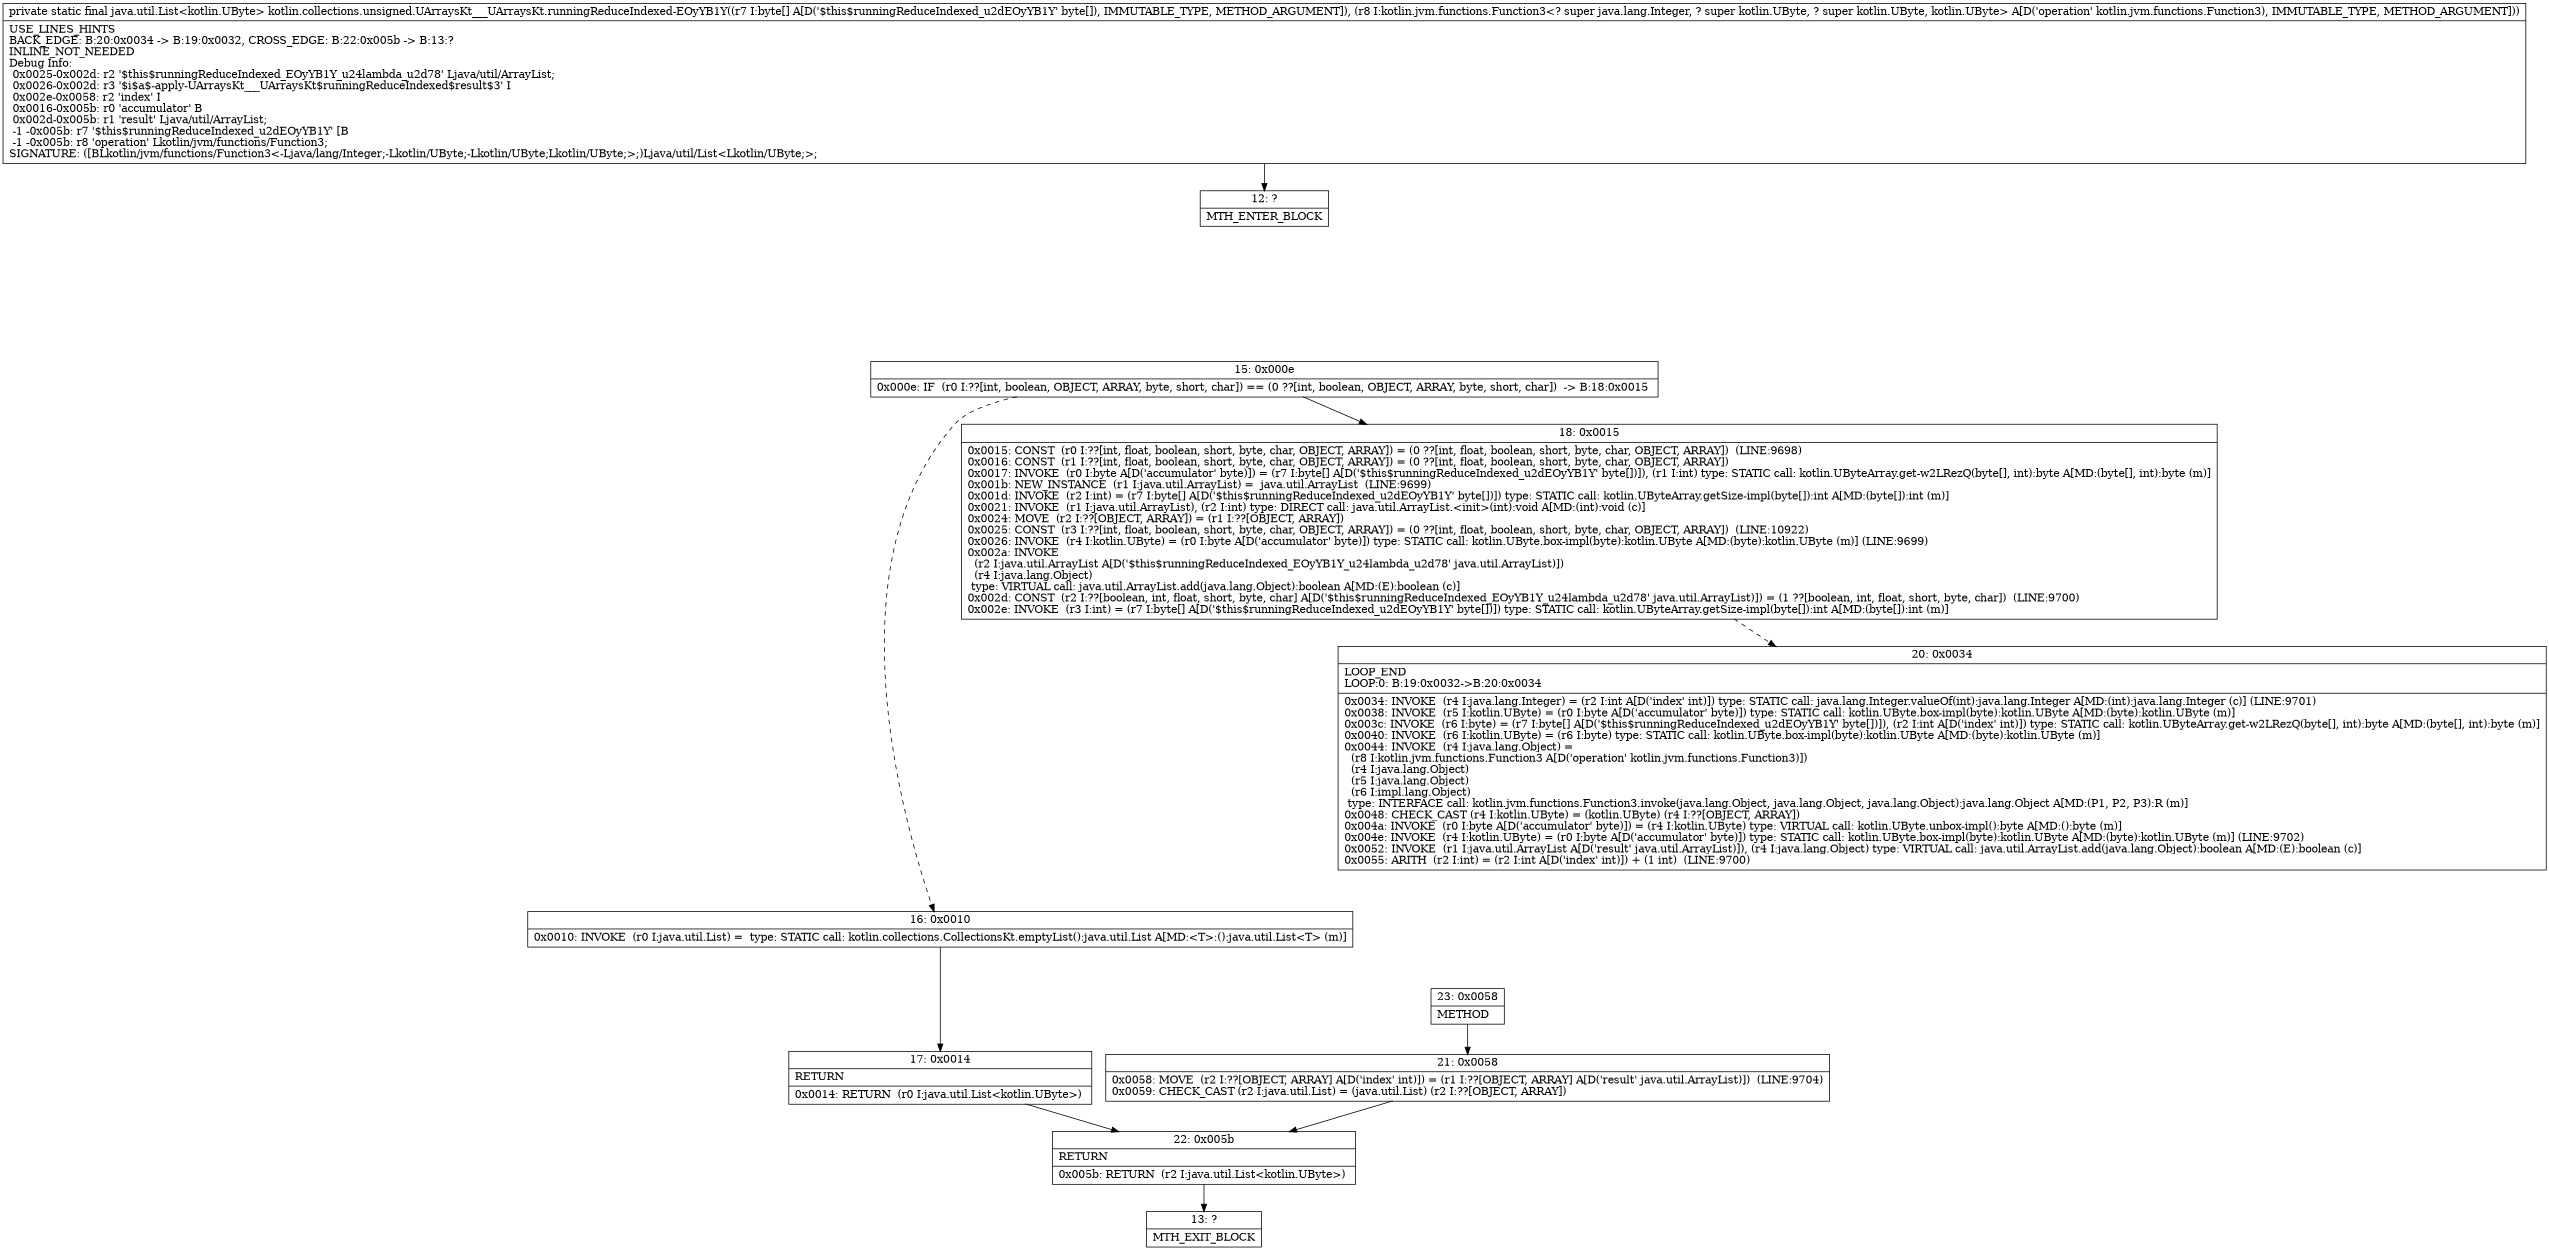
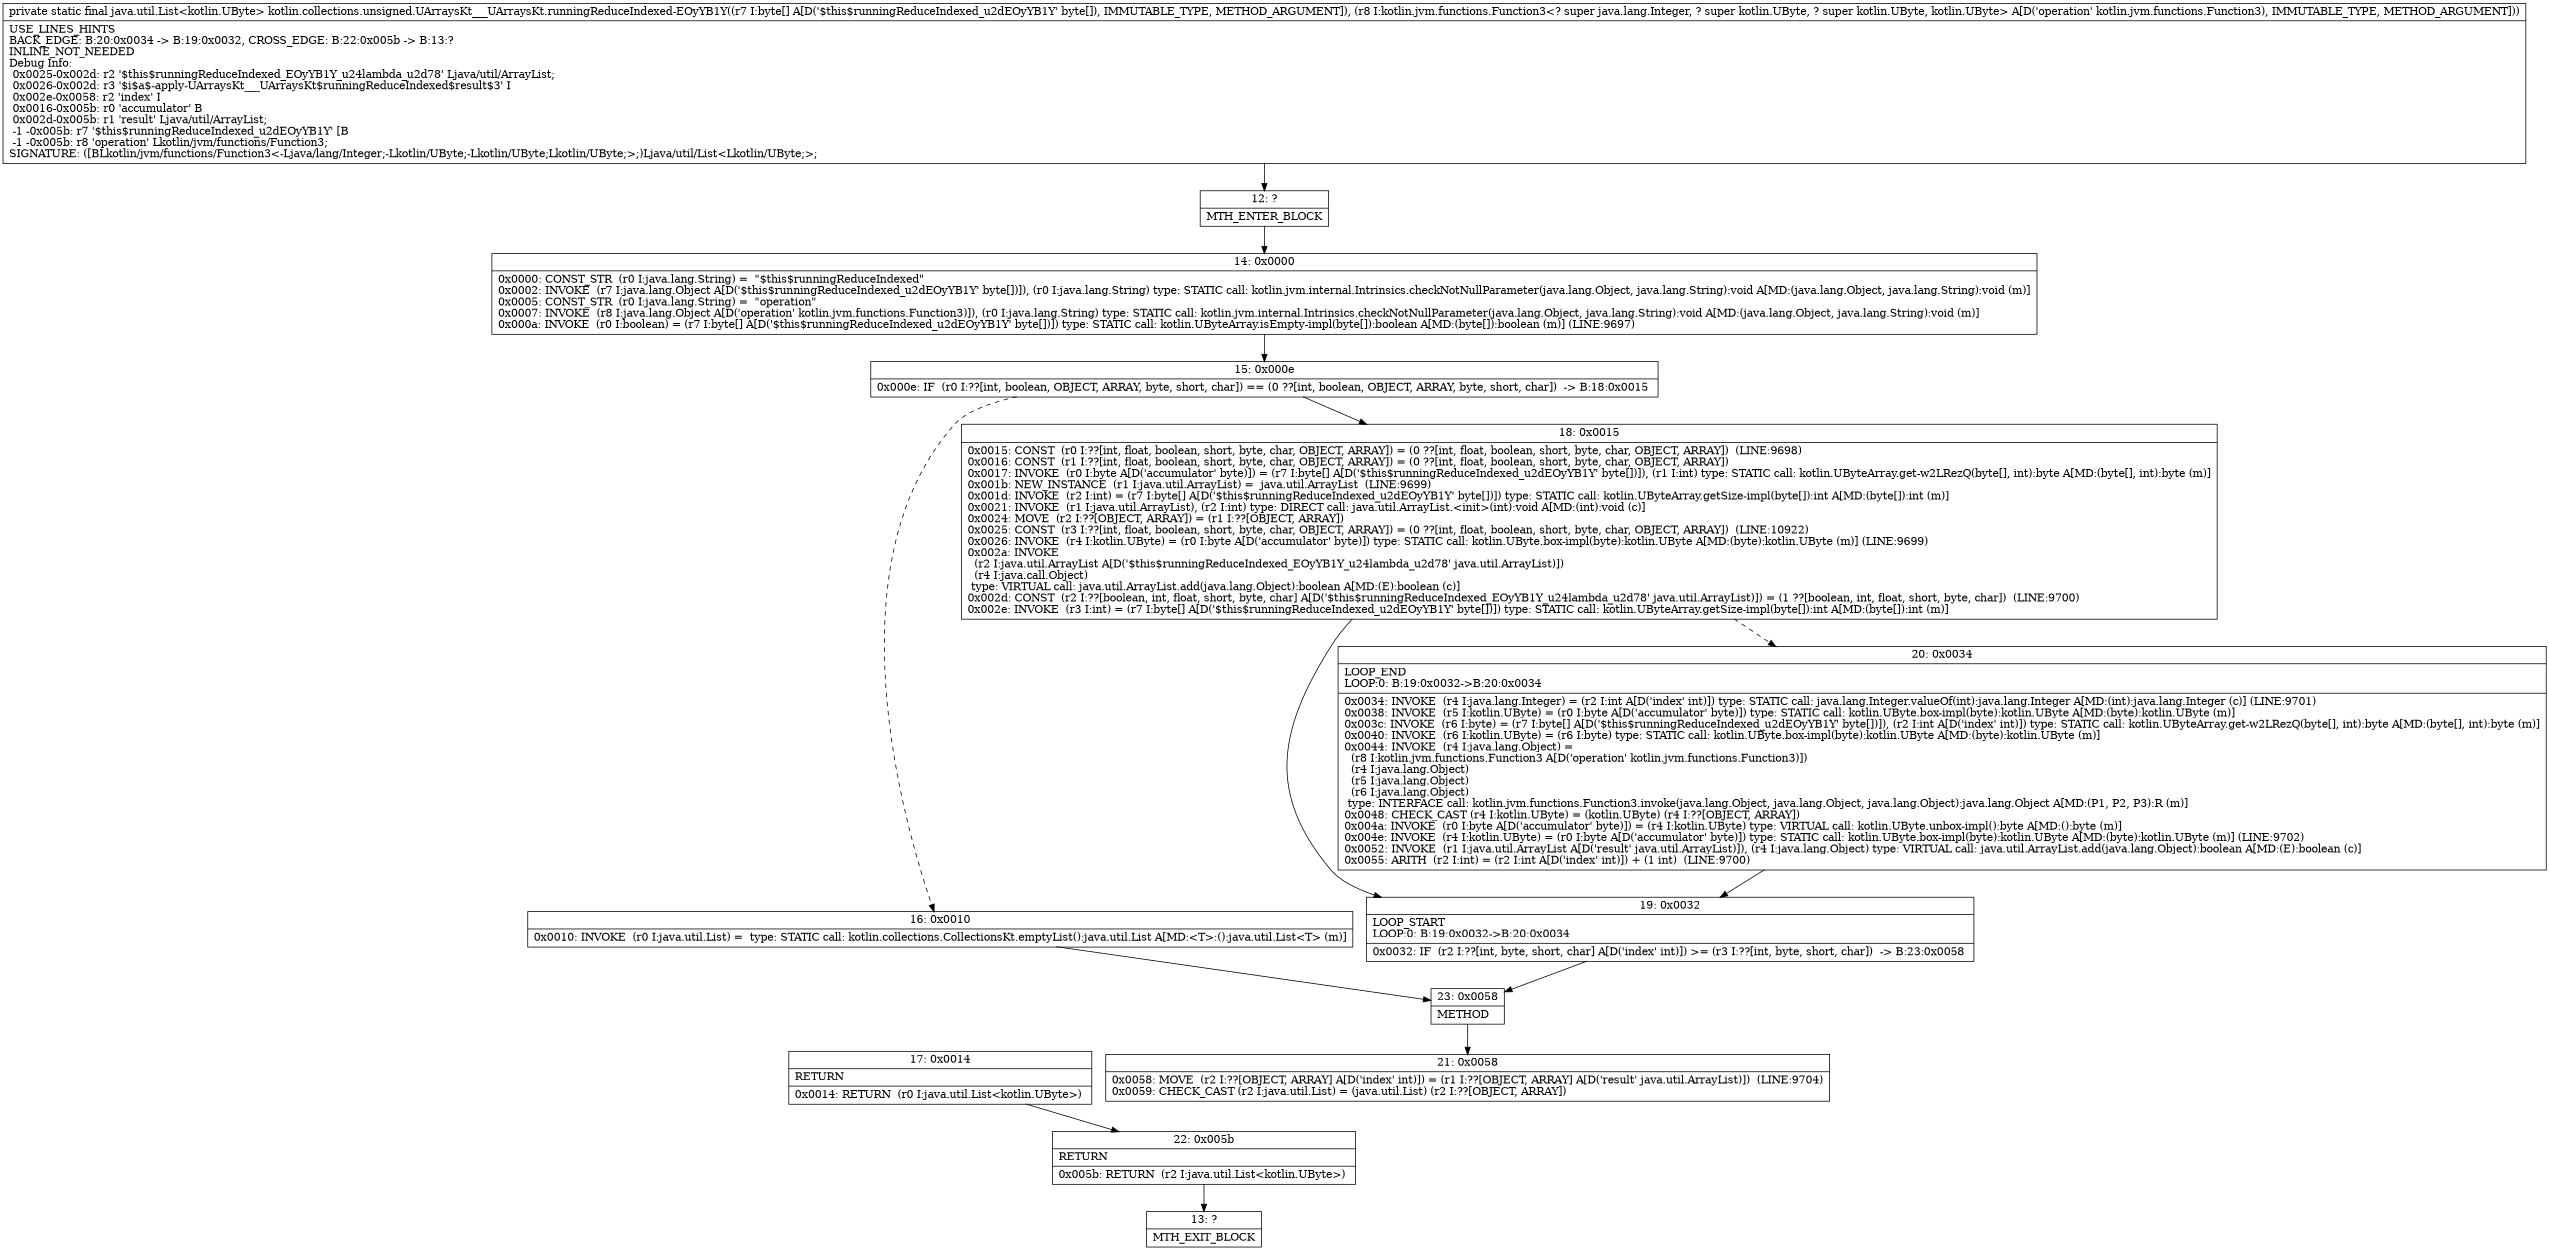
node "14: 0x0000": added
node "18: 0x0015": text "(r4 I:java.lang.Object)" -> "(r4 I:java.call.Object)"
node "20: 0x0034": text "(r6 I:impl.lang.Object)" -> "(r6 I:java.lang.Object)"
node "19: 0x0032": added
edge "16: 0x0010" -> "17: 0x0014": now "16: 0x0010" -> "23: 0x0058"
edge "21: 0x0058" -> "22: 0x005b": removed
